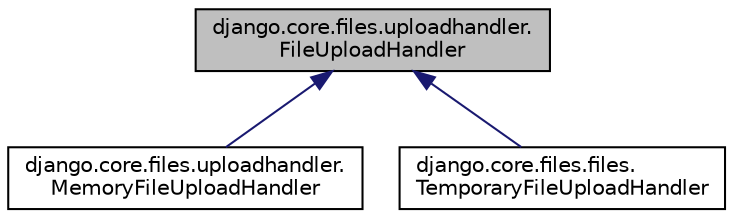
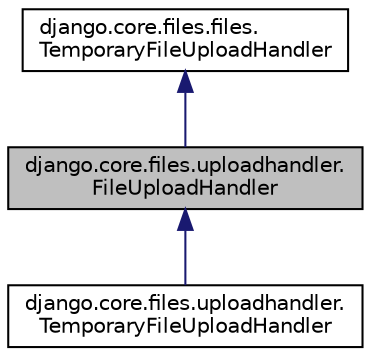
edge "django.core.files.files. TemporaryFileUploadHandler" -> "django.core.files.uploadhandler. FileUploadHandler": reversed
node "django.core.files.uploadhandler. MemoryFileUploadHandler": label "django.core.files.uploadhandler. MemoryFileUploadHandler" -> "django.core.files.uploadhandler. TemporaryFileUploadHandler"
